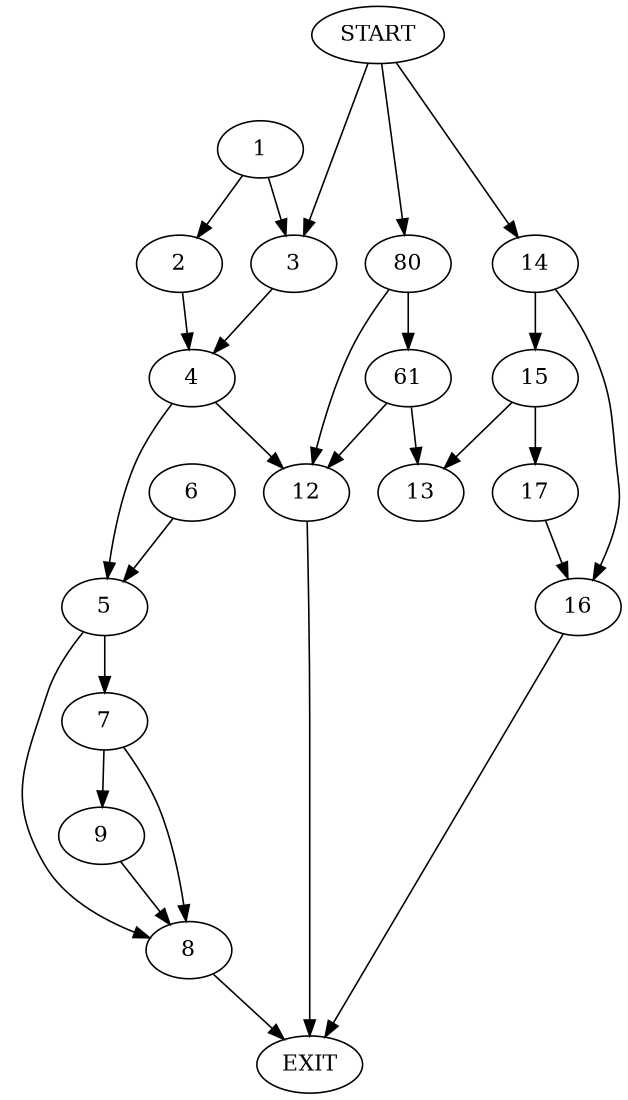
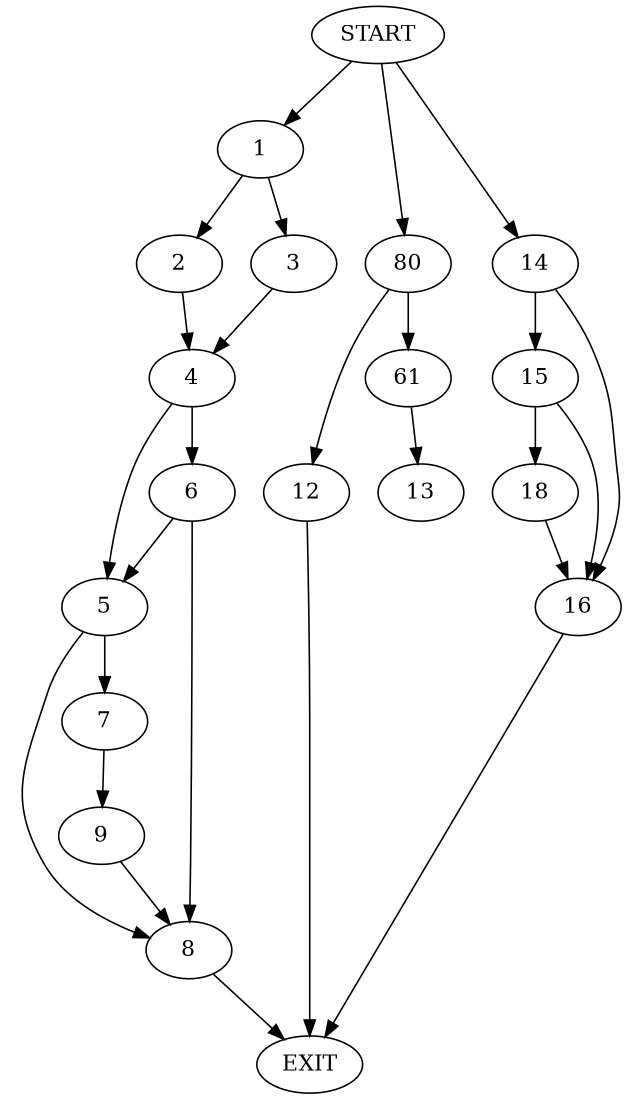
edge "START" -> "3": now "START" -> "1"
edge "61" -> "12": removed
edge "4" -> "12": now "4" -> "6"
edge "15" -> "13": now "15" -> "16"
node "17": label "17" -> "18"
edge "7" -> "8": now "6" -> "8"
